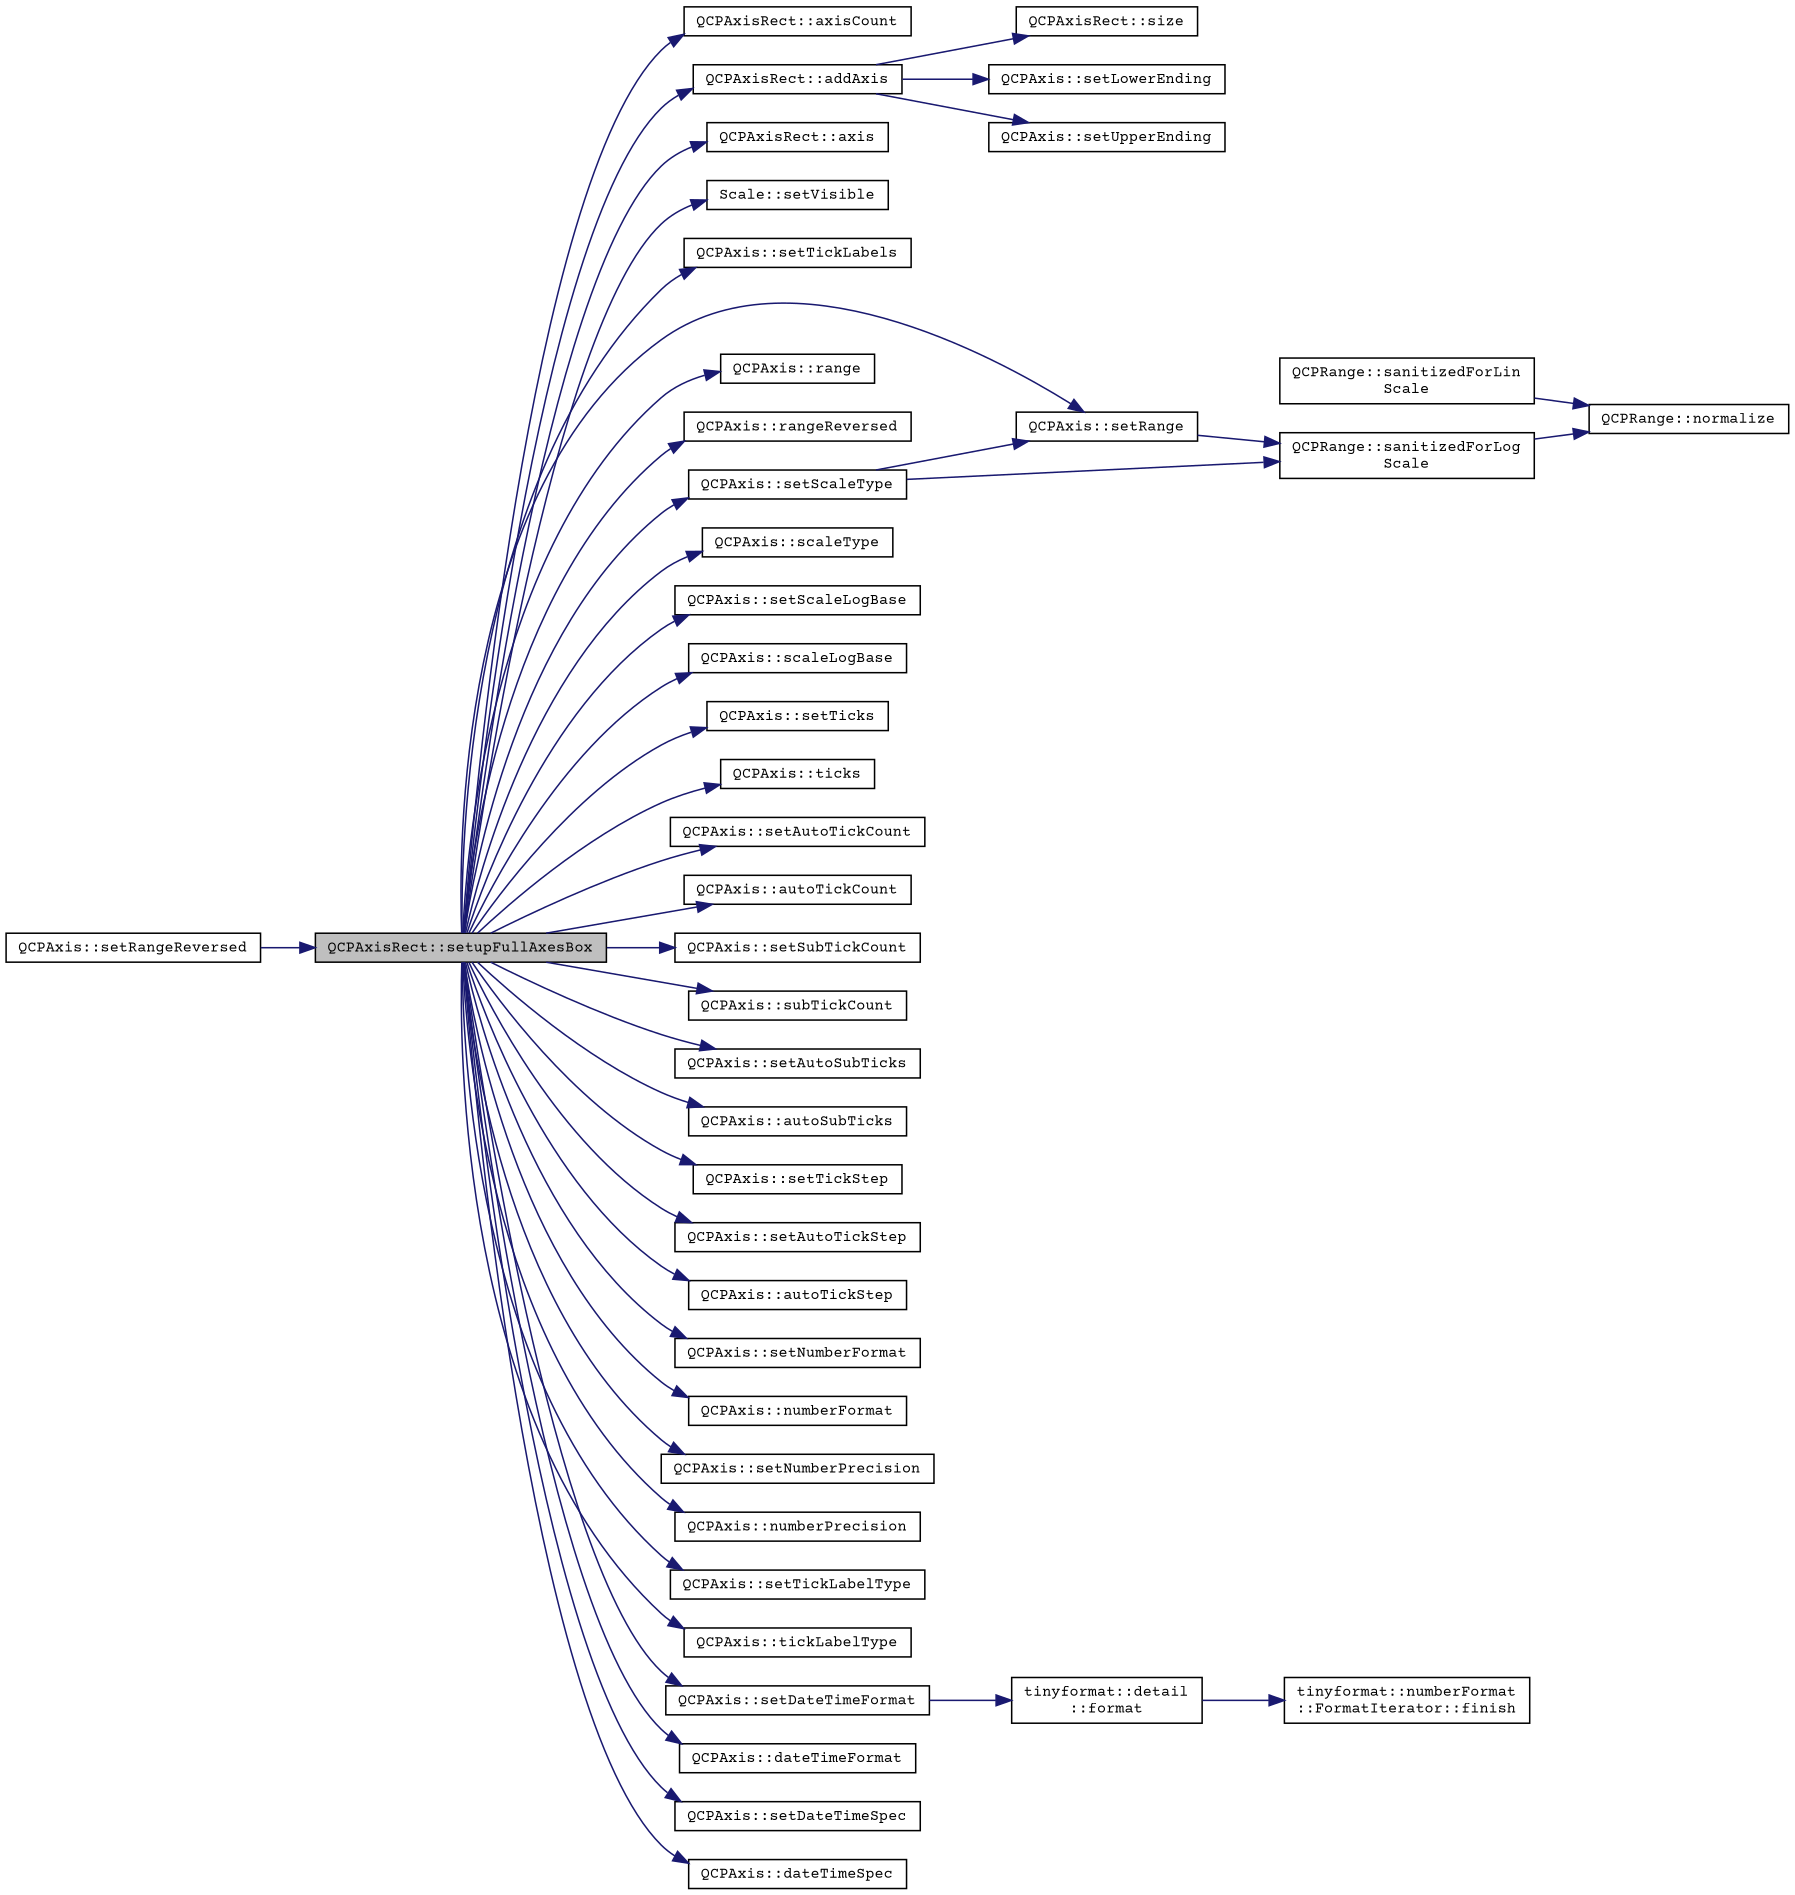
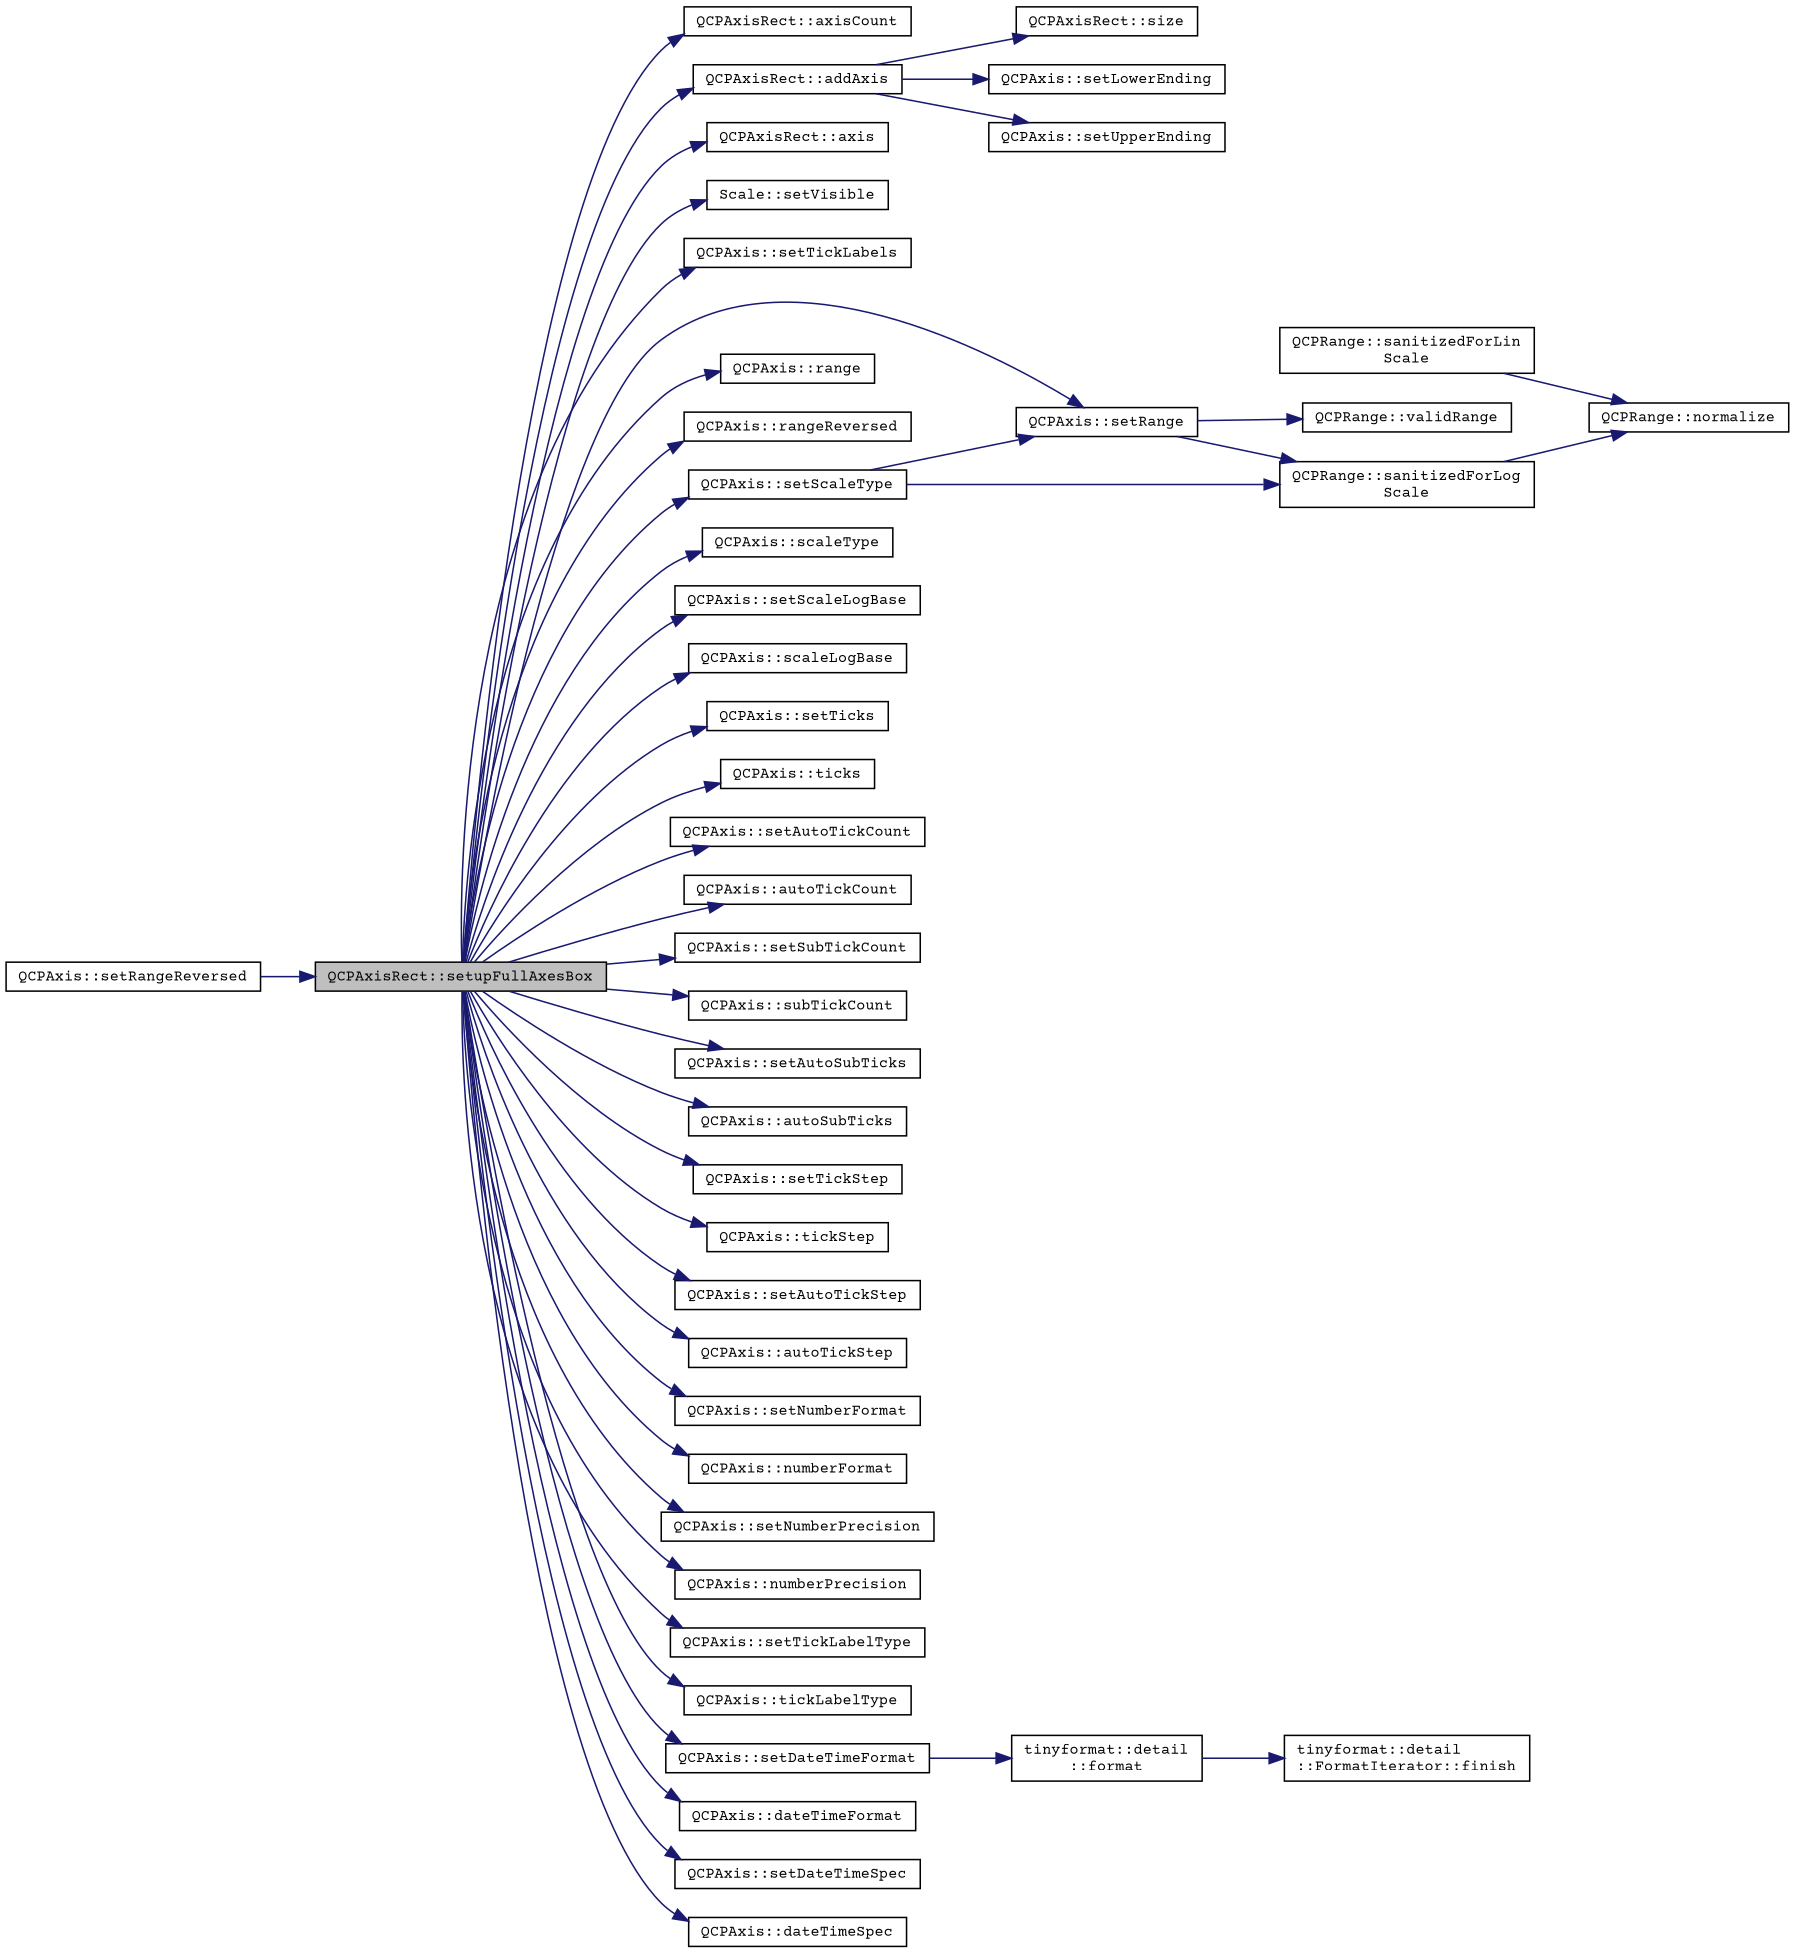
node "QCPRange::validRange": added
node "QCPAxis::tickStep": added
node "tinyformat::numberFormat ::FormatIterator::finish": label "tinyformat::numberFormat ::FormatIterator::finish" -> "tinyformat::detail ::FormatIterator::finish"
